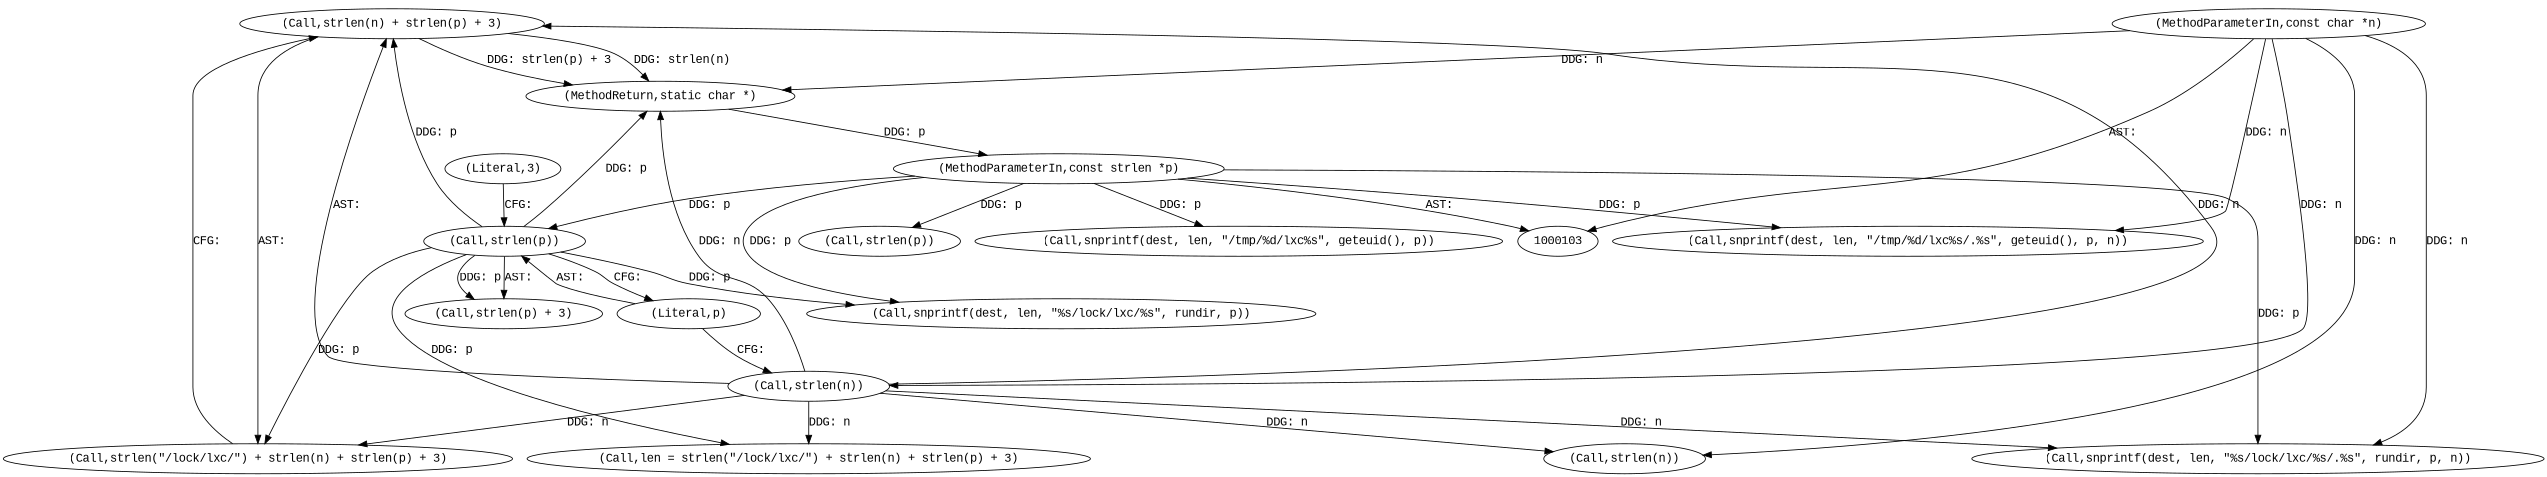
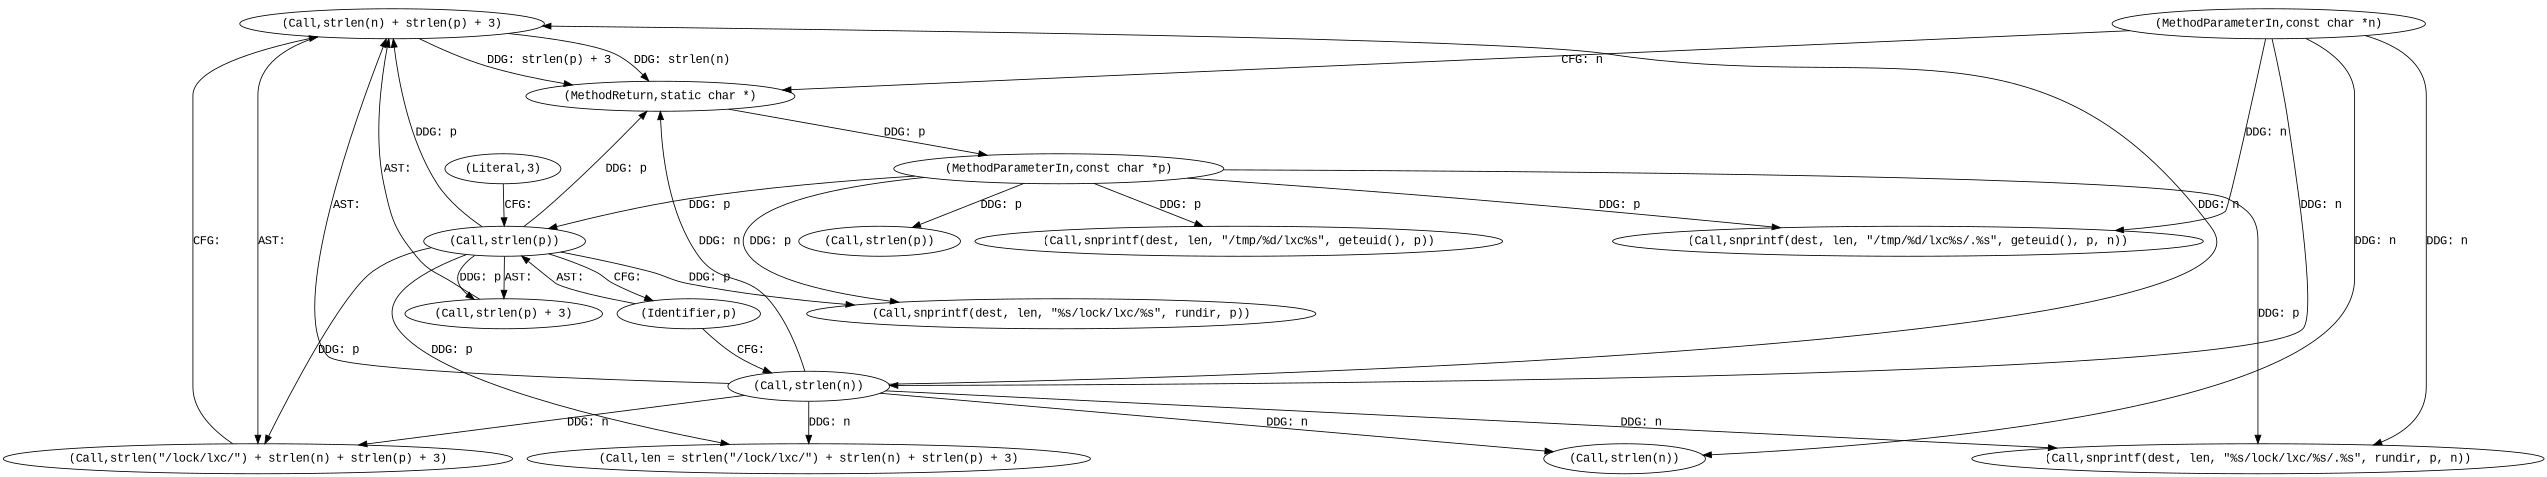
edge "(MethodParameterIn,const char *n)" -> "(MethodReturn,static char *)": label "DDG: n" -> "CFG: n"
node "(MethodParameterIn,const strlen *p)": label "(MethodParameterIn,const strlen *p)" -> "(MethodParameterIn,const char *p)"
edge "(Call,strlen(p) + 3)" -> "(Call,strlen(n) + strlen(p) + 3)": added, label "AST:"
node "1000103": removed
node "(Literal,p)": label "(Literal,p)" -> "(Identifier,p)"
